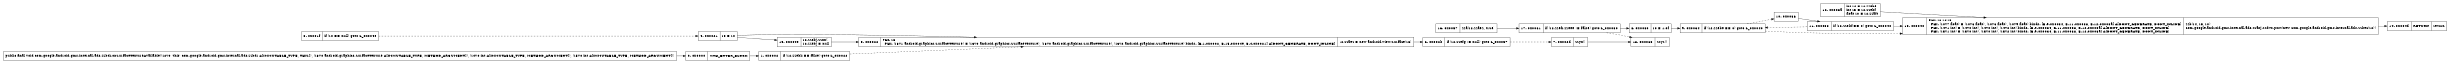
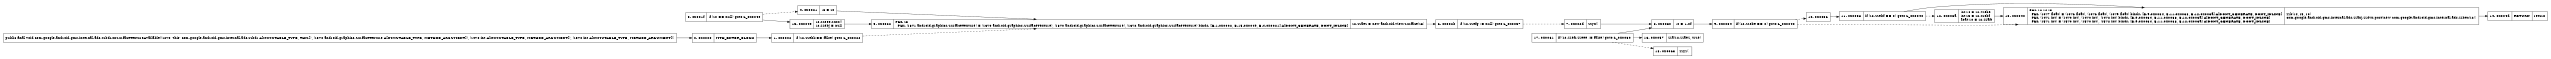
edge "11: 0x0038" -> "9: 0x0034": now "11: 0x0038" -> "12: 0x003a"
edge "16: 0x0057" -> "17: 0x0061": reversed
edge "4: 0x0021" -> "15: 0x004e": now "3: 0x001f" -> "15: 0x004e"
node "15: 0x004e": text "r2.zzebj.zzxx()" -> "r2.zzeee.zzxx()"
edge "7: 0x002d" -> "18: 0x0063": now "7: 0x002d" -> "8: 0x0030"
